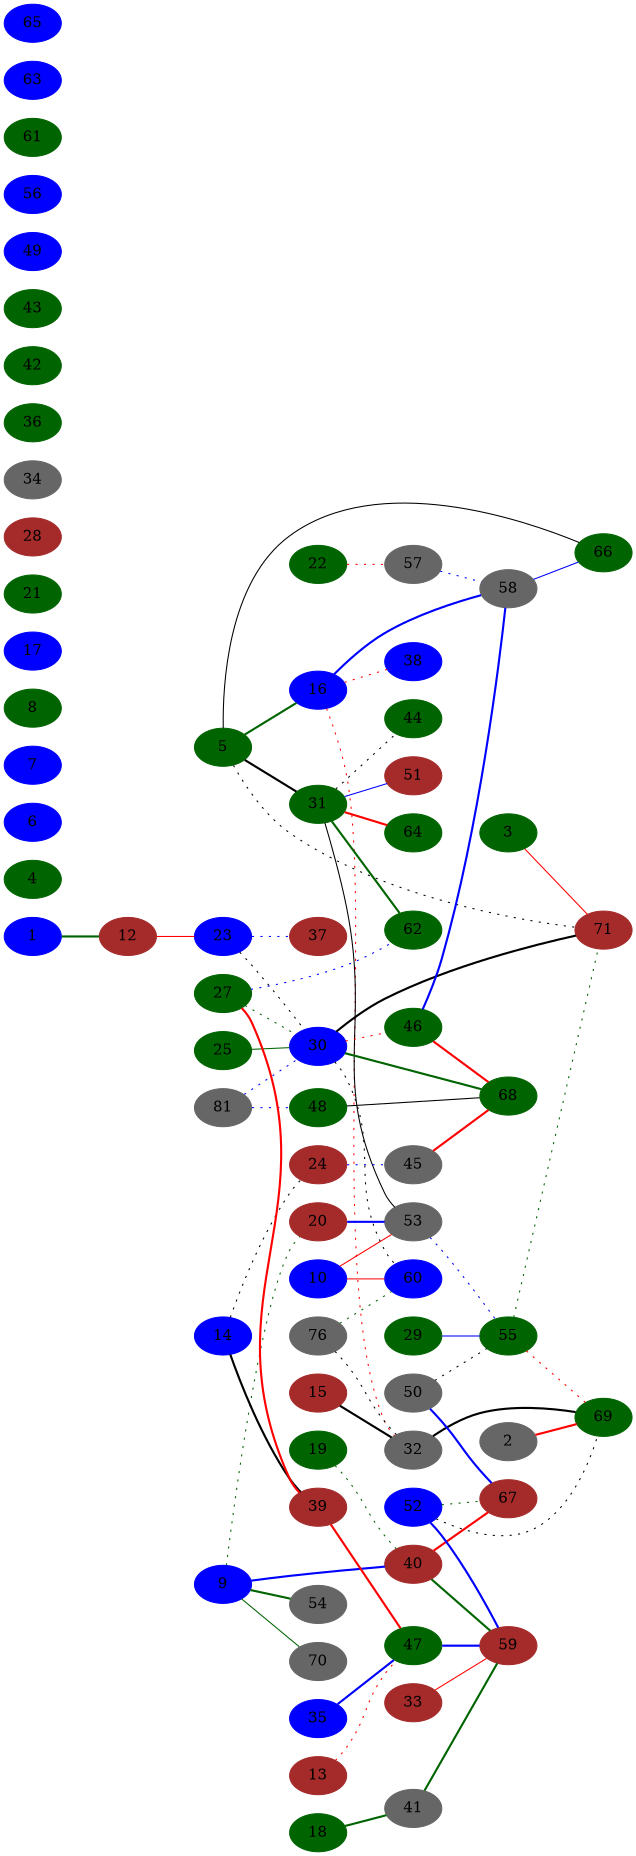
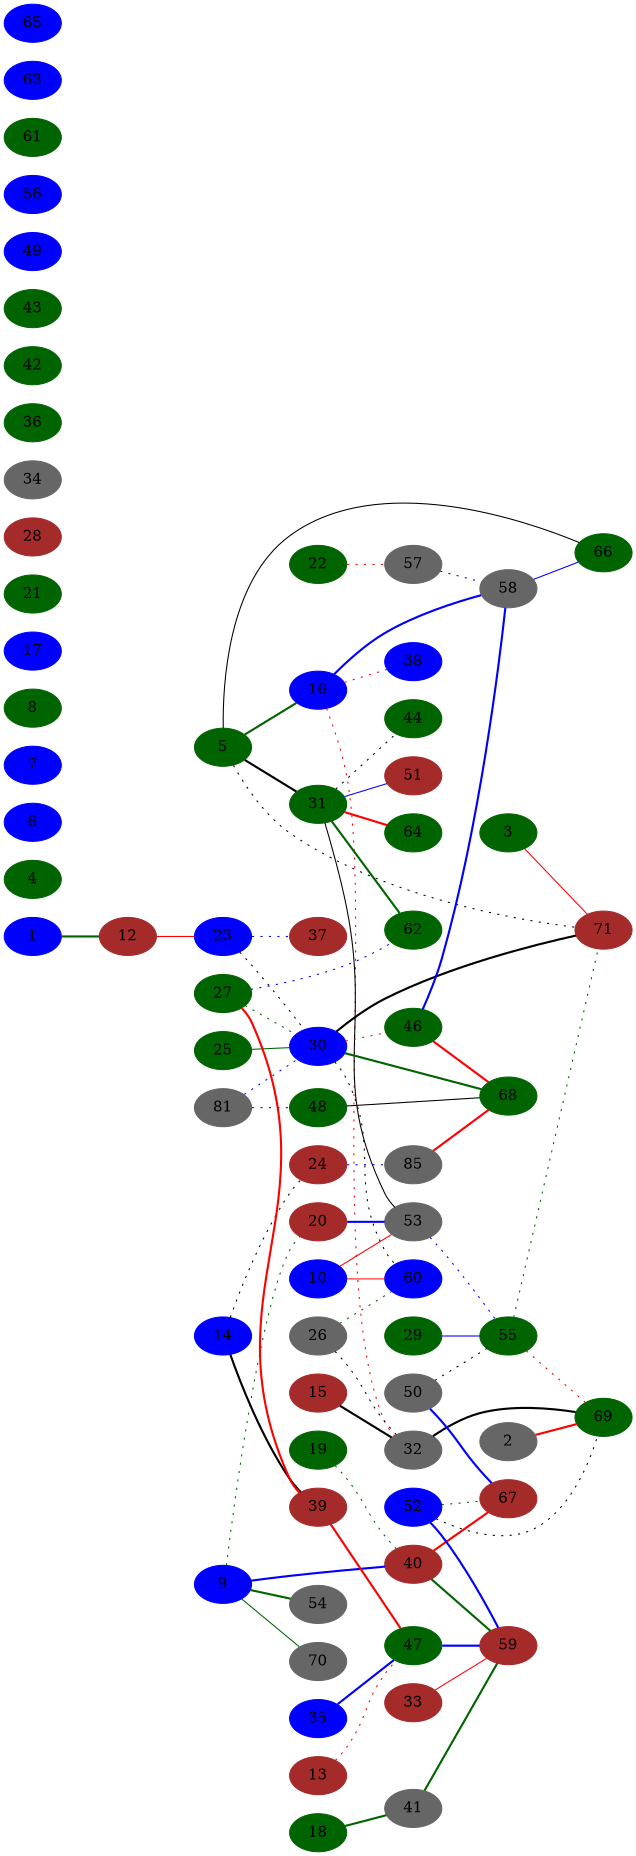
node "45": label "45" -> "85"
node "76": label "76" -> "26"
